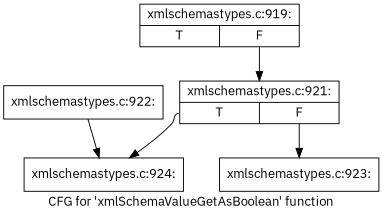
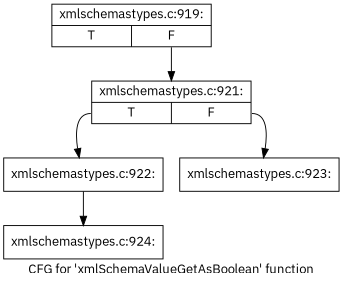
edge "xmlschemastypes.c:921:" -> "xmlschemastypes.c:924:": now "xmlschemastypes.c:921:" -> "xmlschemastypes.c:922:"
